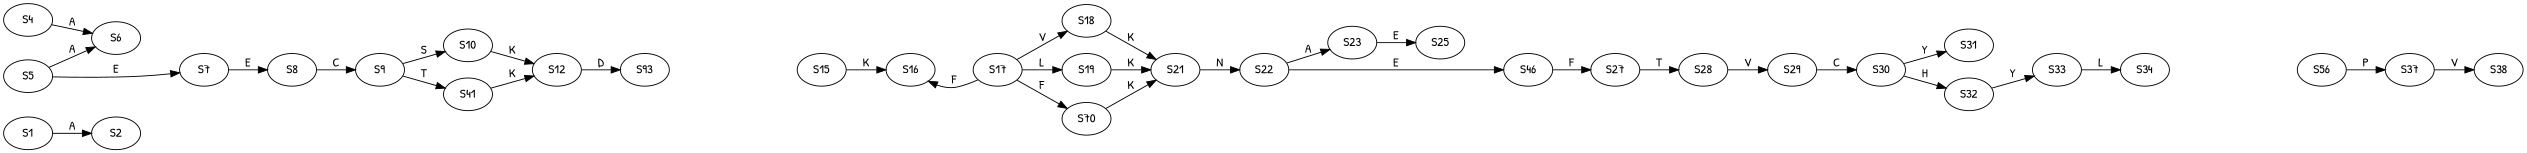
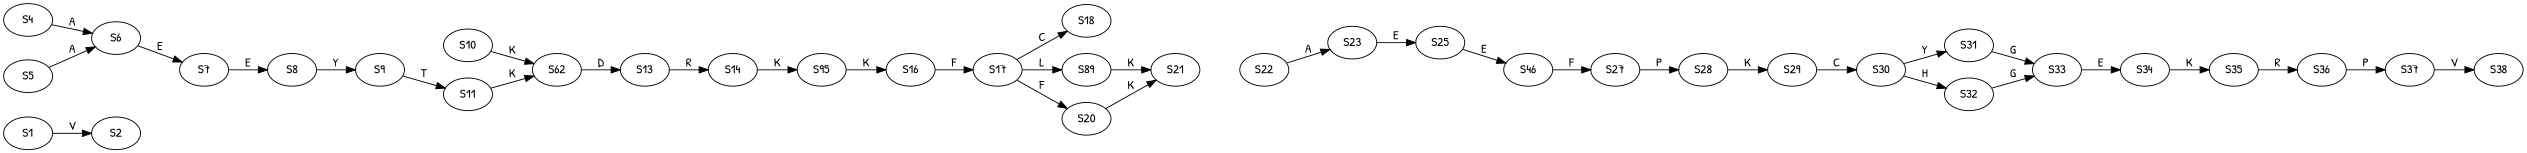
edge "S17" -> "S18": label "V" -> "C"
edge "S18" -> "S21": removed, label "K"
edge "S31" -> "S33": added, label "G"
edge "S9" -> "S10": removed, label "S"
edge "S8" -> "S9": label "C" -> "Y"
edge "S27" -> "S28": label "T" -> "P"
edge "S28" -> "S29": label "V" -> "K"
edge "S33" -> "S34": label "L" -> "E"
node "S12": label "S12" -> "S62"
node "S93": label "S93" -> "S13"
node "S14": added
node "S15": label "S15" -> "S95"
node "S19": label "S19" -> "S89"
edge "S21" -> "S22": removed, label "N"
edge "S22" -> "S46": now "S25" -> "S46"
node "S35": added
node "S56": label "S56" -> "S36"
edge "S32" -> "S33": label "Y" -> "G"
edge "S5" -> "S7": now "S6" -> "S7"
edge "S17" -> "S16": reversed
node "S41": label "S41" -> "S11"
node "S70": label "S70" -> "S20"
edge "S1" -> "S2": label "A" -> "V"
